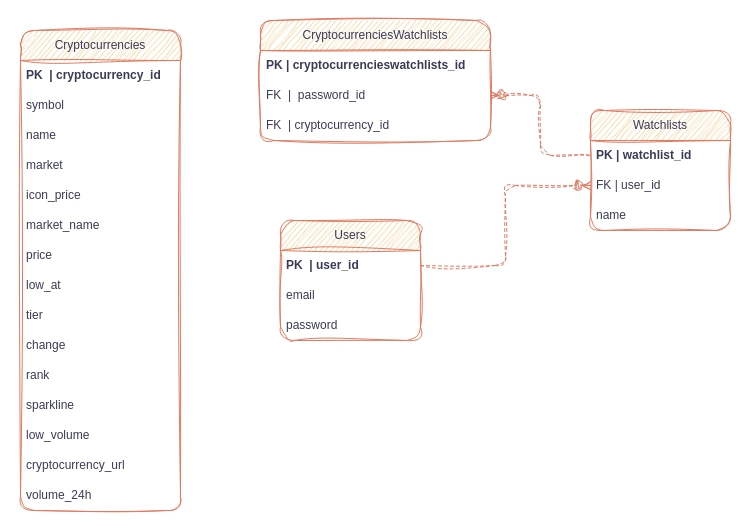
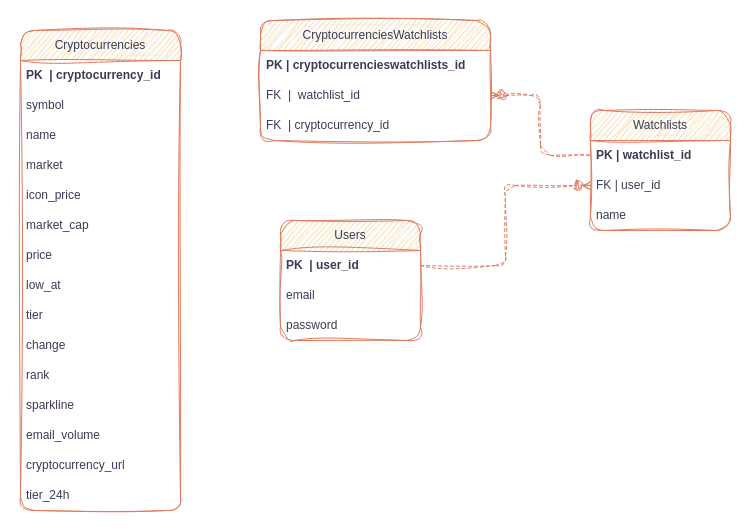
node "FK | password_id": label "FK | password_id" -> "FK | watchlist_id"
node "market_name": label "market_name" -> "market_cap"
node "low_volume": label "low_volume" -> "email_volume"
node "volume_24h": label "volume_24h" -> "tier_24h"
